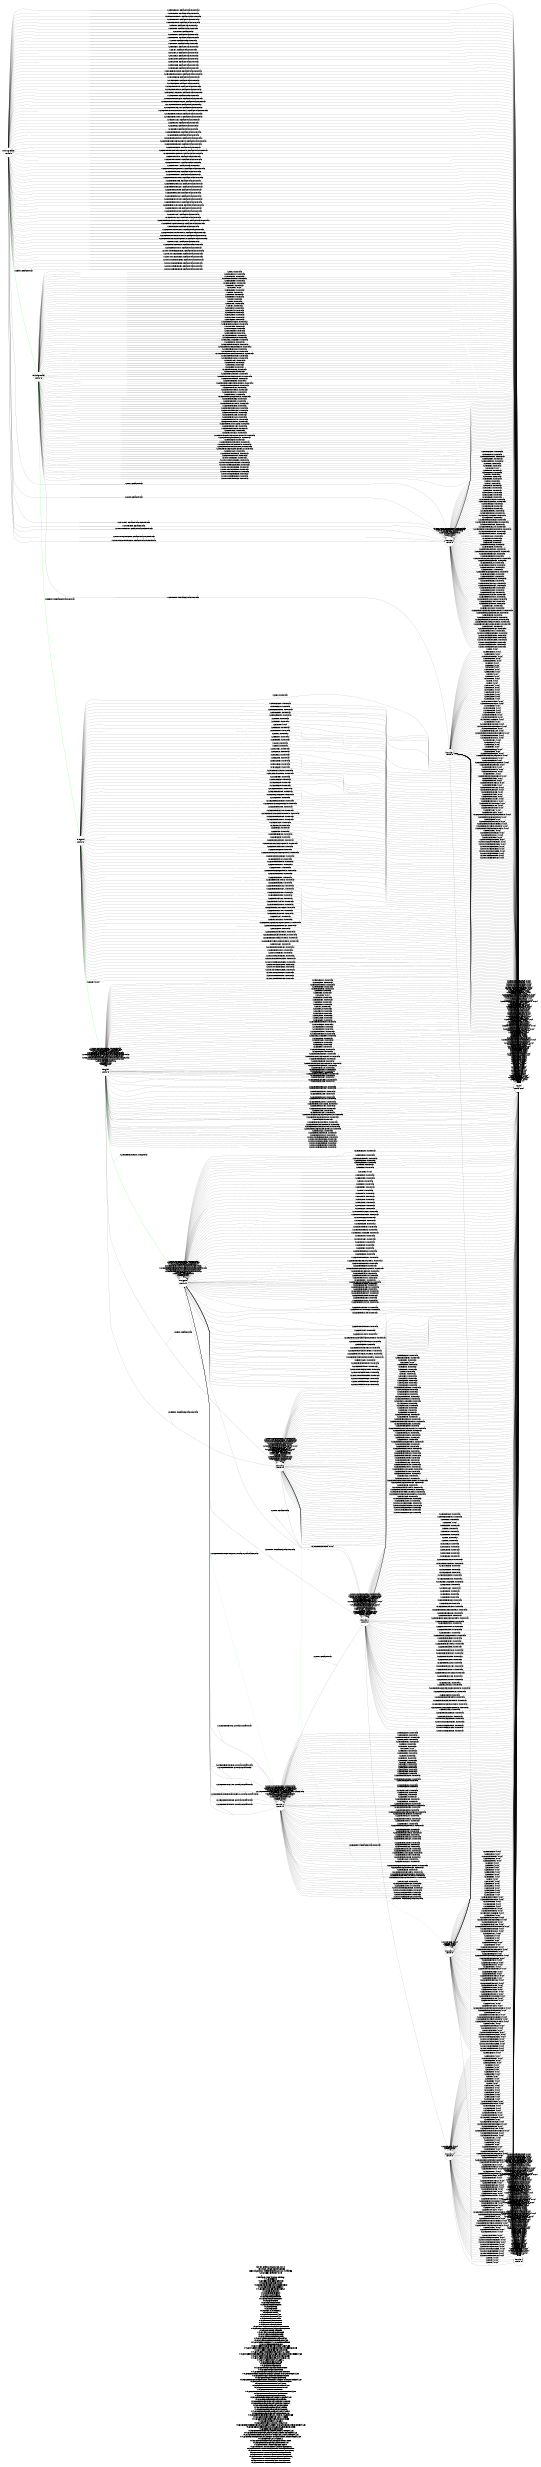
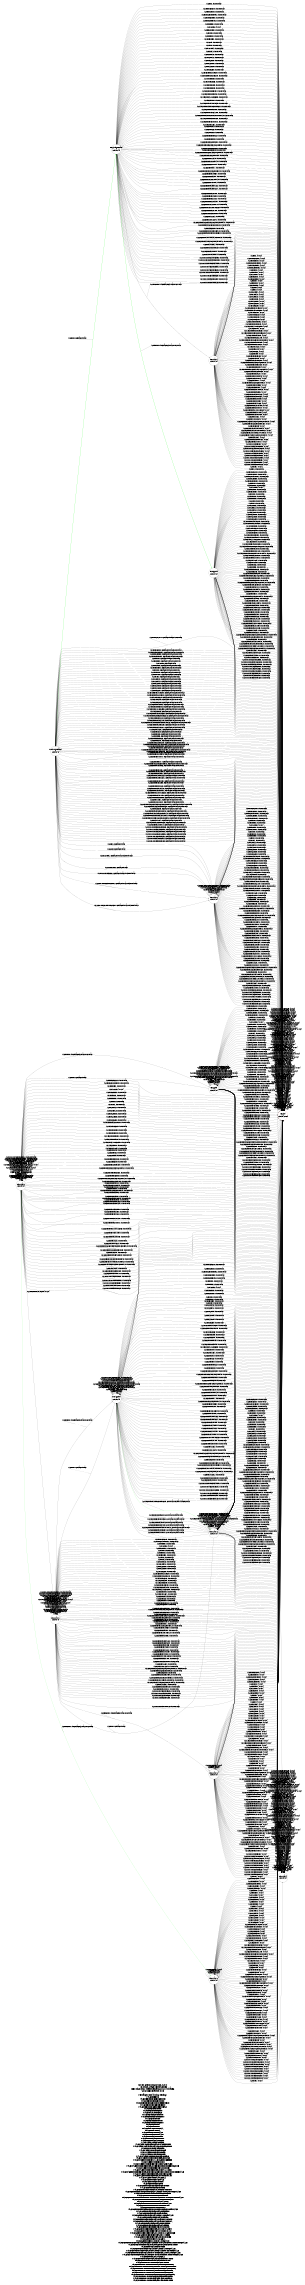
edge "KEX: Keys Derived (s5 SocketState: [UP]" -> "KEX Completed (s6 SocketState: [UP]": removed, label "MSG_NEWKEYS / [No output]"
edge "KEX Completed (s6 SocketState: [UP]" -> "Protocol Completed (s7 SocketState: [UP]": removed, label "MSG_SERVICE_REQUEST_USERAUTH / ServiceAcceptMessage"
